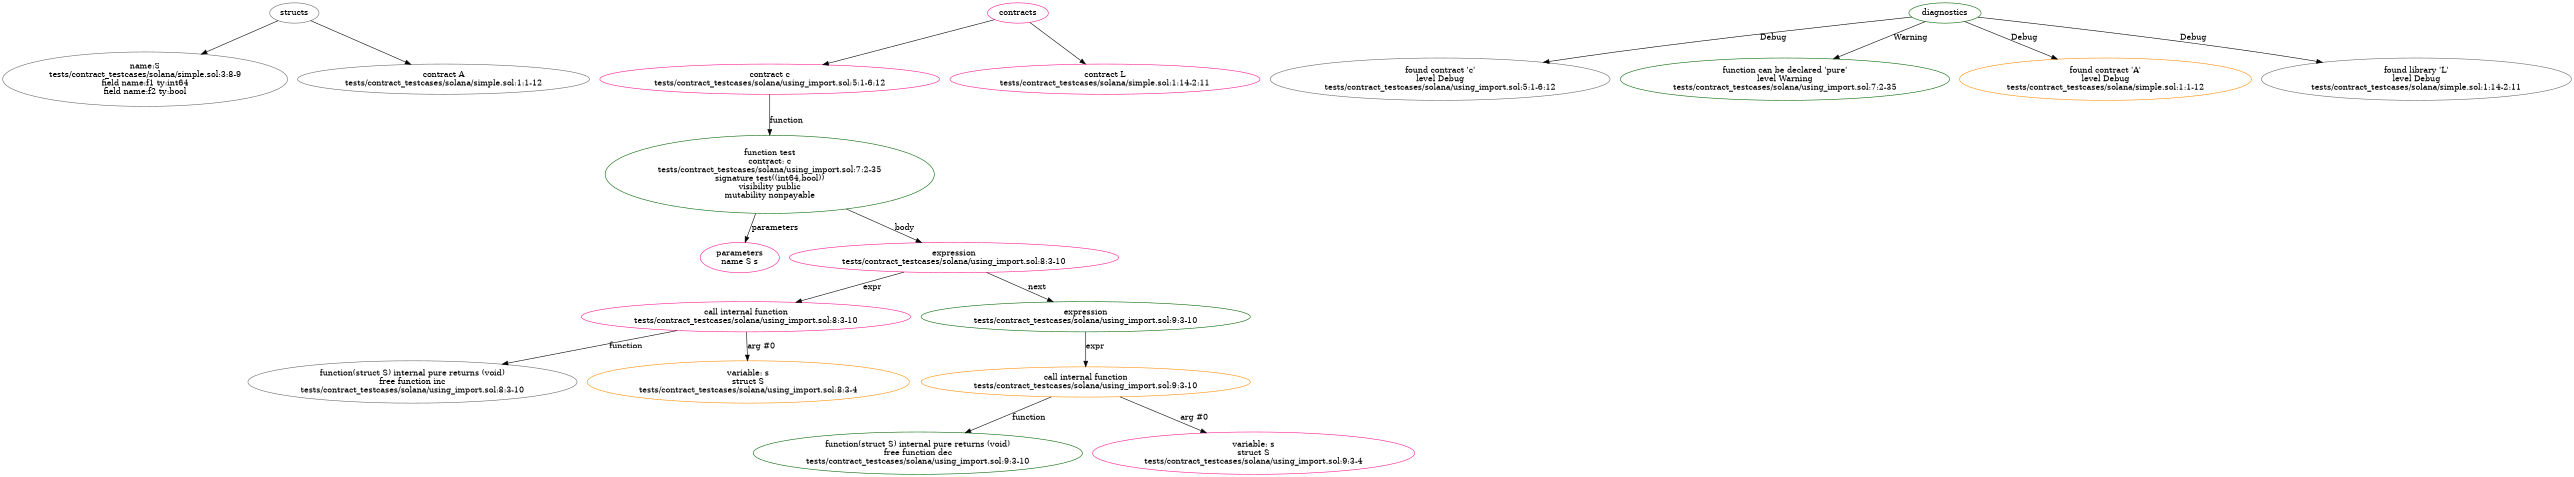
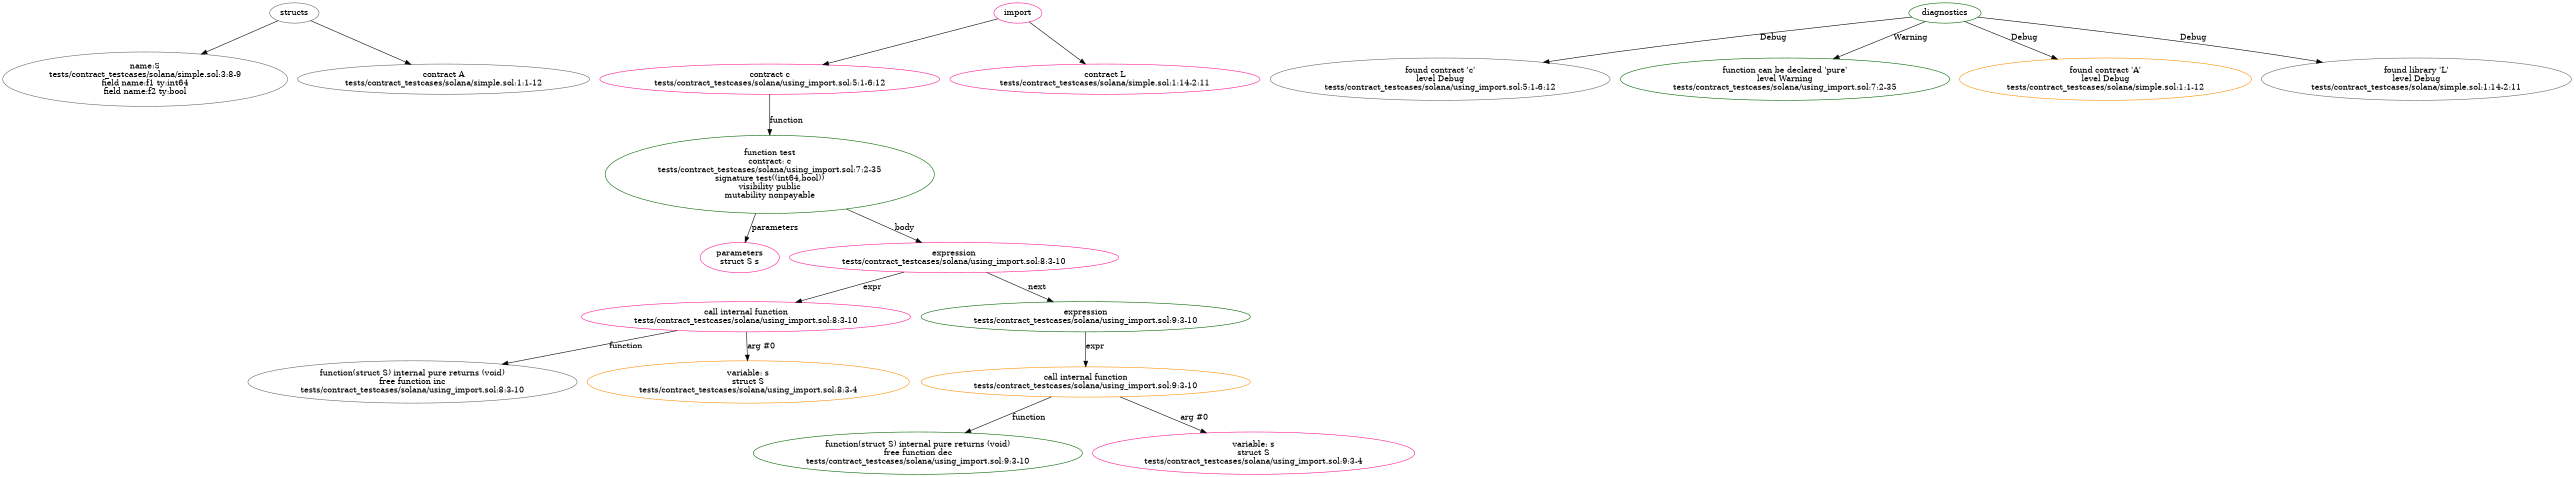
node "contracts": label "contracts" -> "import"
node "parameters name S s": label "parameters name S s" -> "parameters struct S s"
